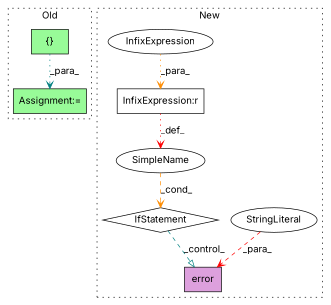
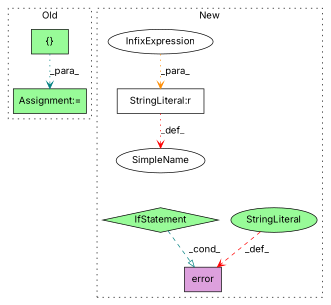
node "InfixExpression:r": label "InfixExpression:r" -> "StringLiteral:r"
edge "SimpleName" -> "IfStatement": removed, label "_cond_"
node "IfStatement": fillcolor white -> palegreen
node "StringLiteral": fillcolor white -> palegreen
edge "IfStatement" -> "error": label "_control_" -> "_cond_"
edge "StringLiteral" -> "error": label "_para_" -> "_def_"
